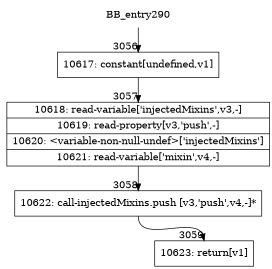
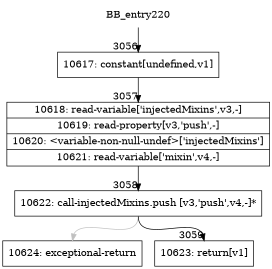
node "BB_entry290": label "BB_entry290" -> "BB_entry220"
node "10624: exceptional-return": added
